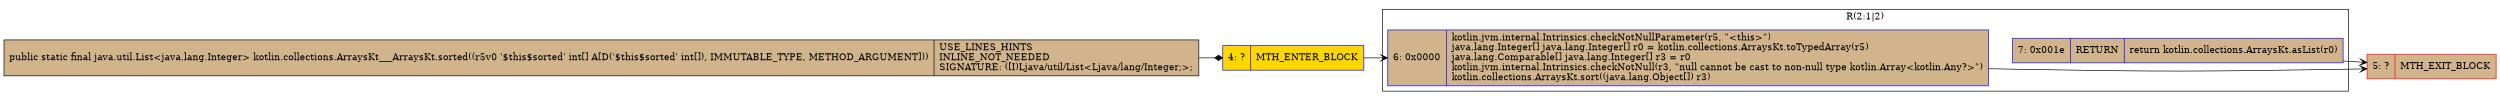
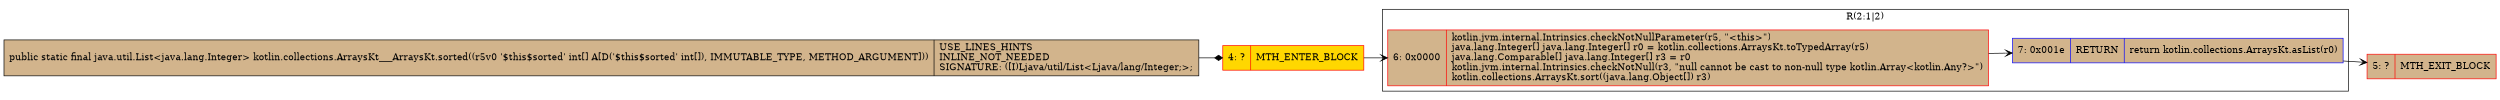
node "4: ?": color blue -> red
node "6: 0x0000": color blue -> red
edge "6: 0x0000" -> "5: ?": now "6: 0x0000" -> "7: 0x001e"
